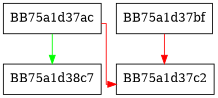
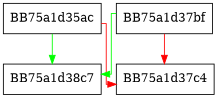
node "BB75a1d37ac": label "BB75a1d37ac" -> "BB75a1d35ac"
edge "BB75a1d37bf" -> "BB75a1d38c7": added
node "BB75a1d37c2": label "BB75a1d37c2" -> "BB75a1d37c4"
